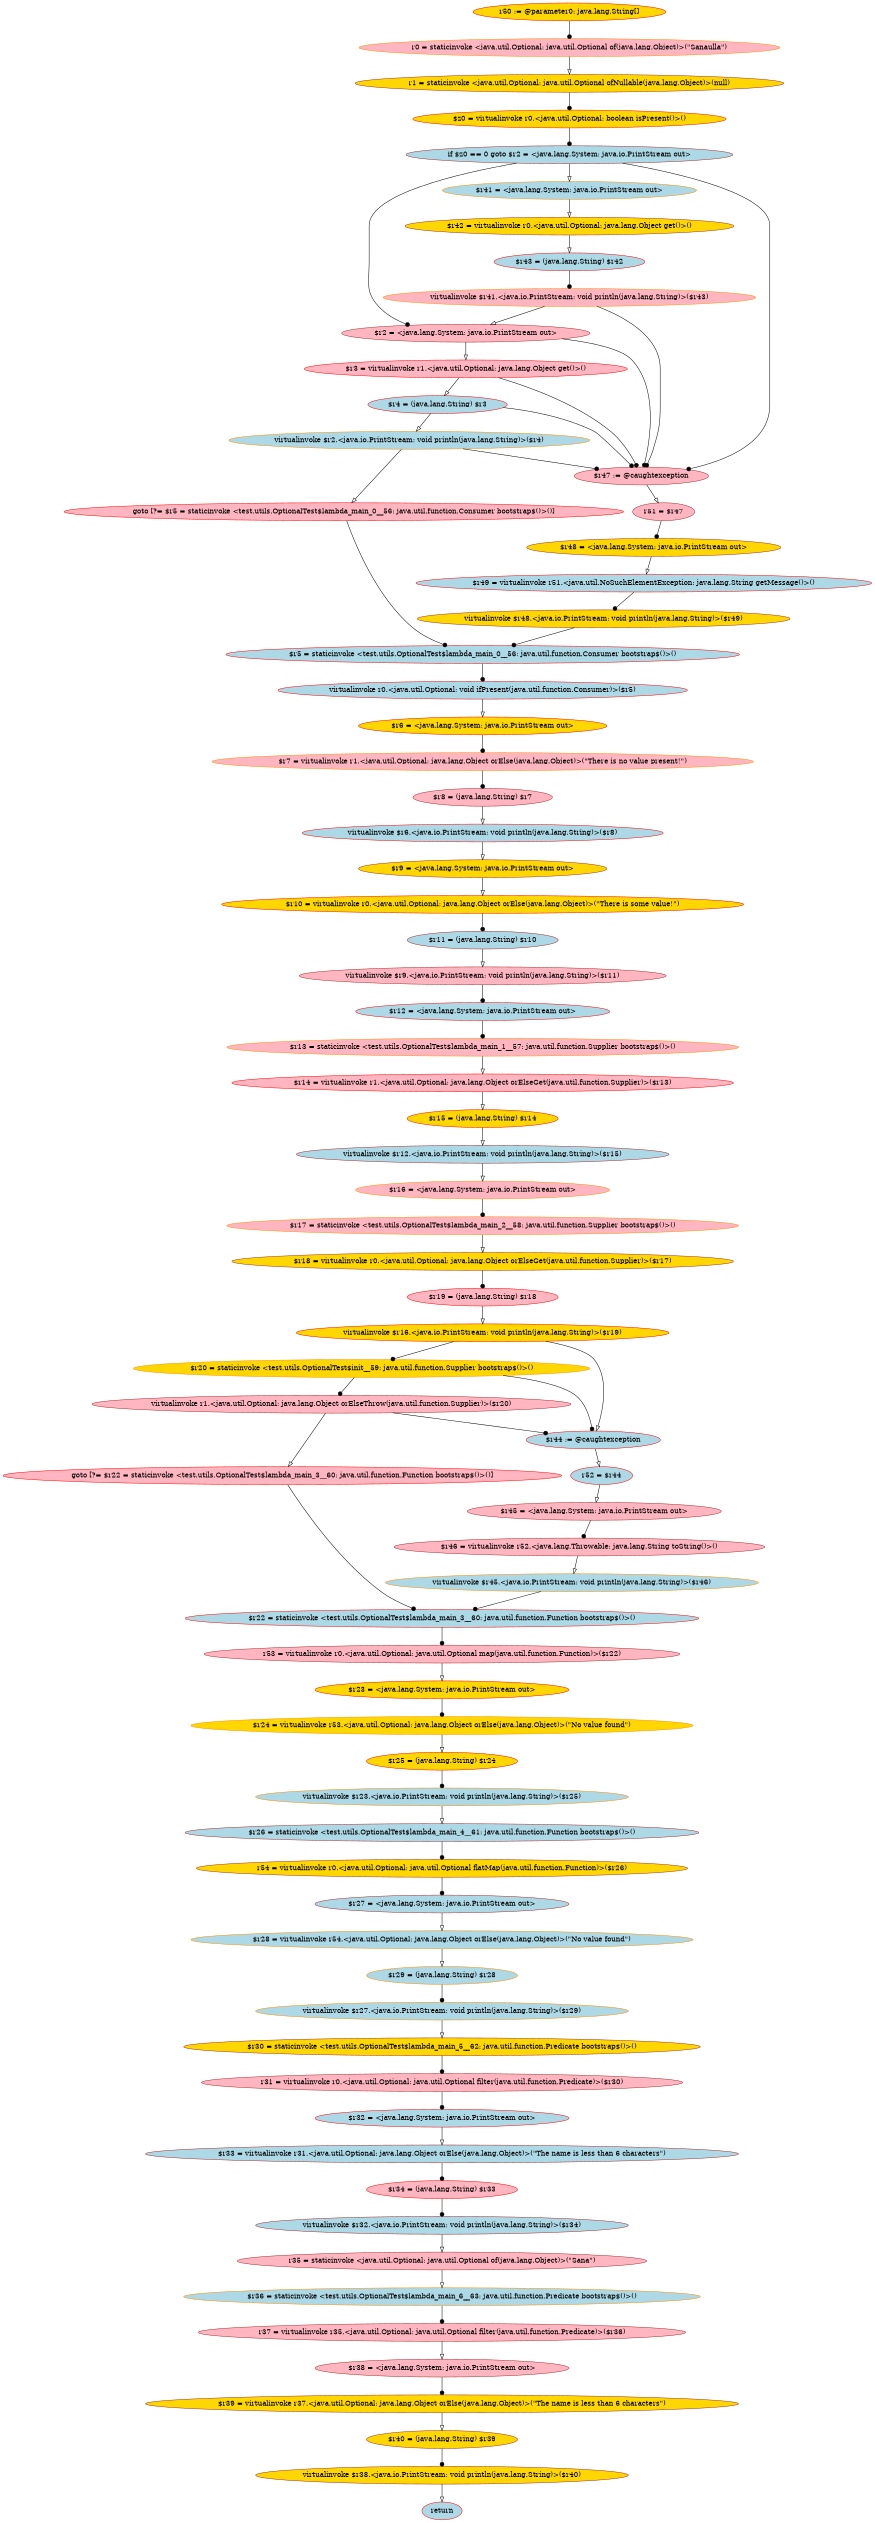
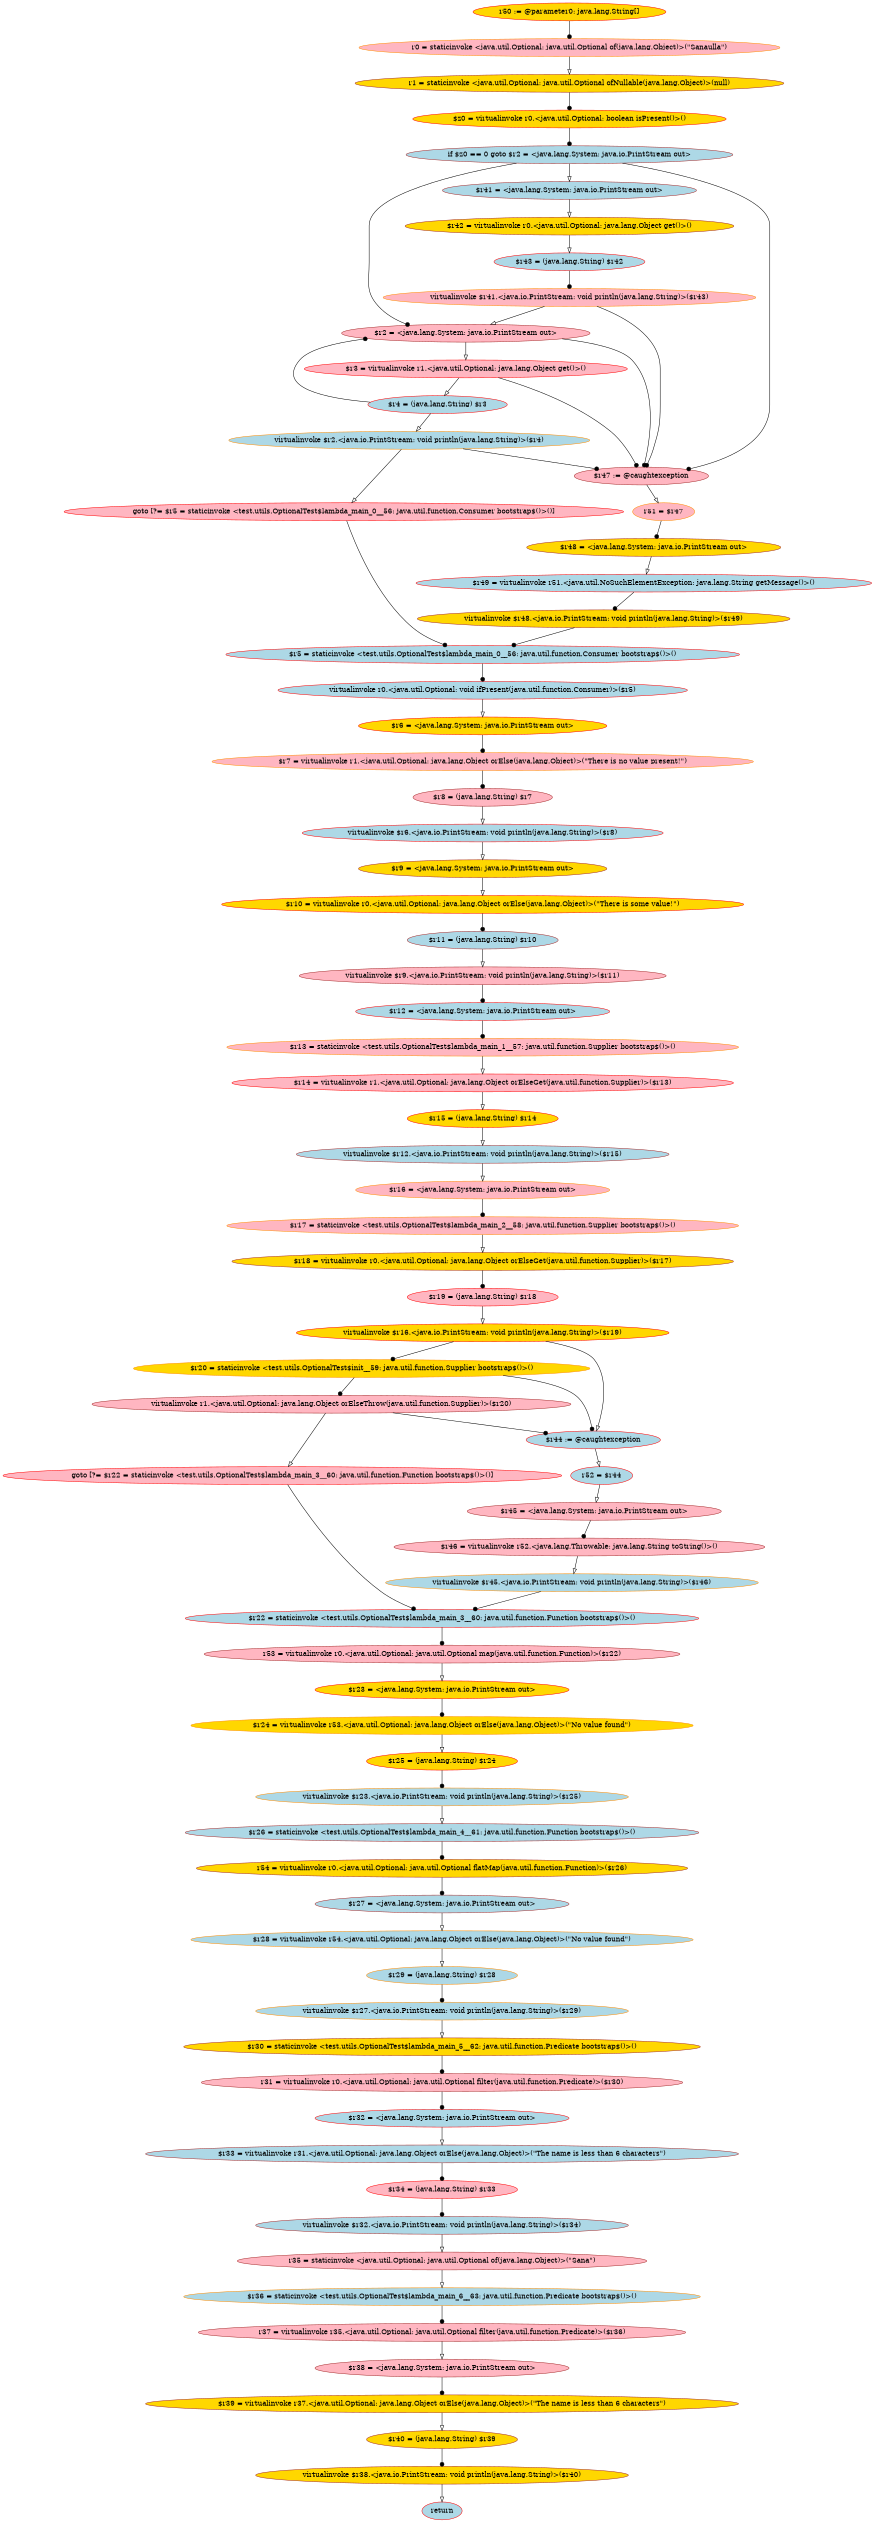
node "$r41 = <java.lang.System: java.io.PrintStream out>": color darkorange -> brown
edge "$r4 = (java.lang.String) $r3" -> "$r47 := @caughtexception": now "$r4 = (java.lang.String) $r3" -> "$r2 = <java.lang.System: java.io.PrintStream out>"
node "r51 = $r47": color brown -> darkorange
